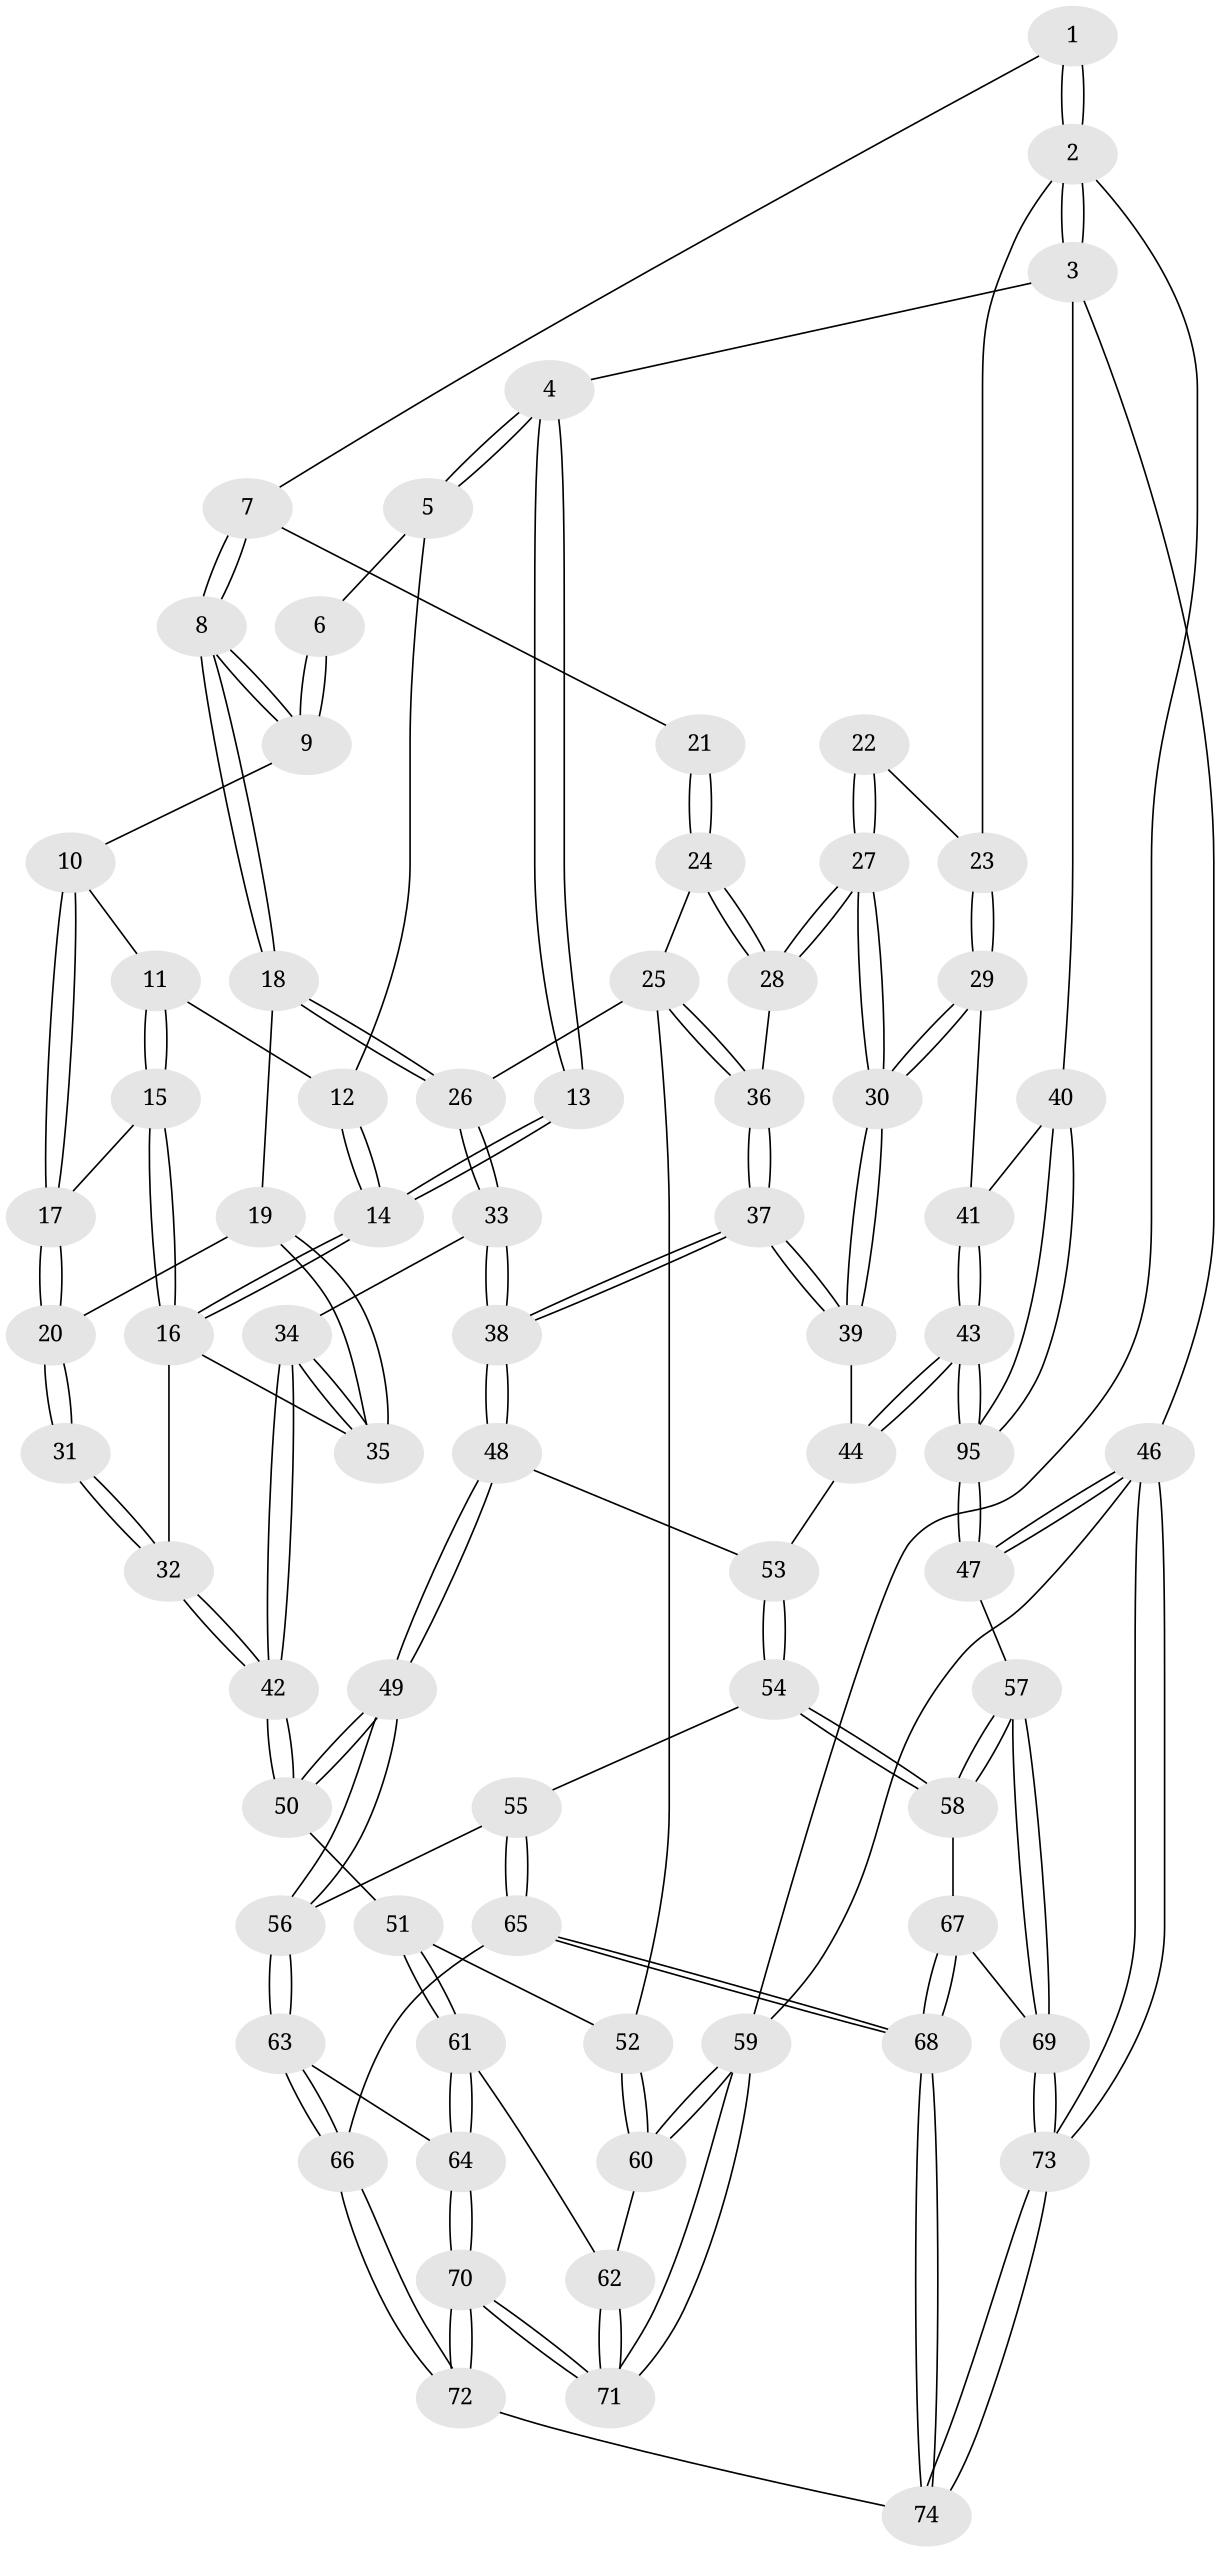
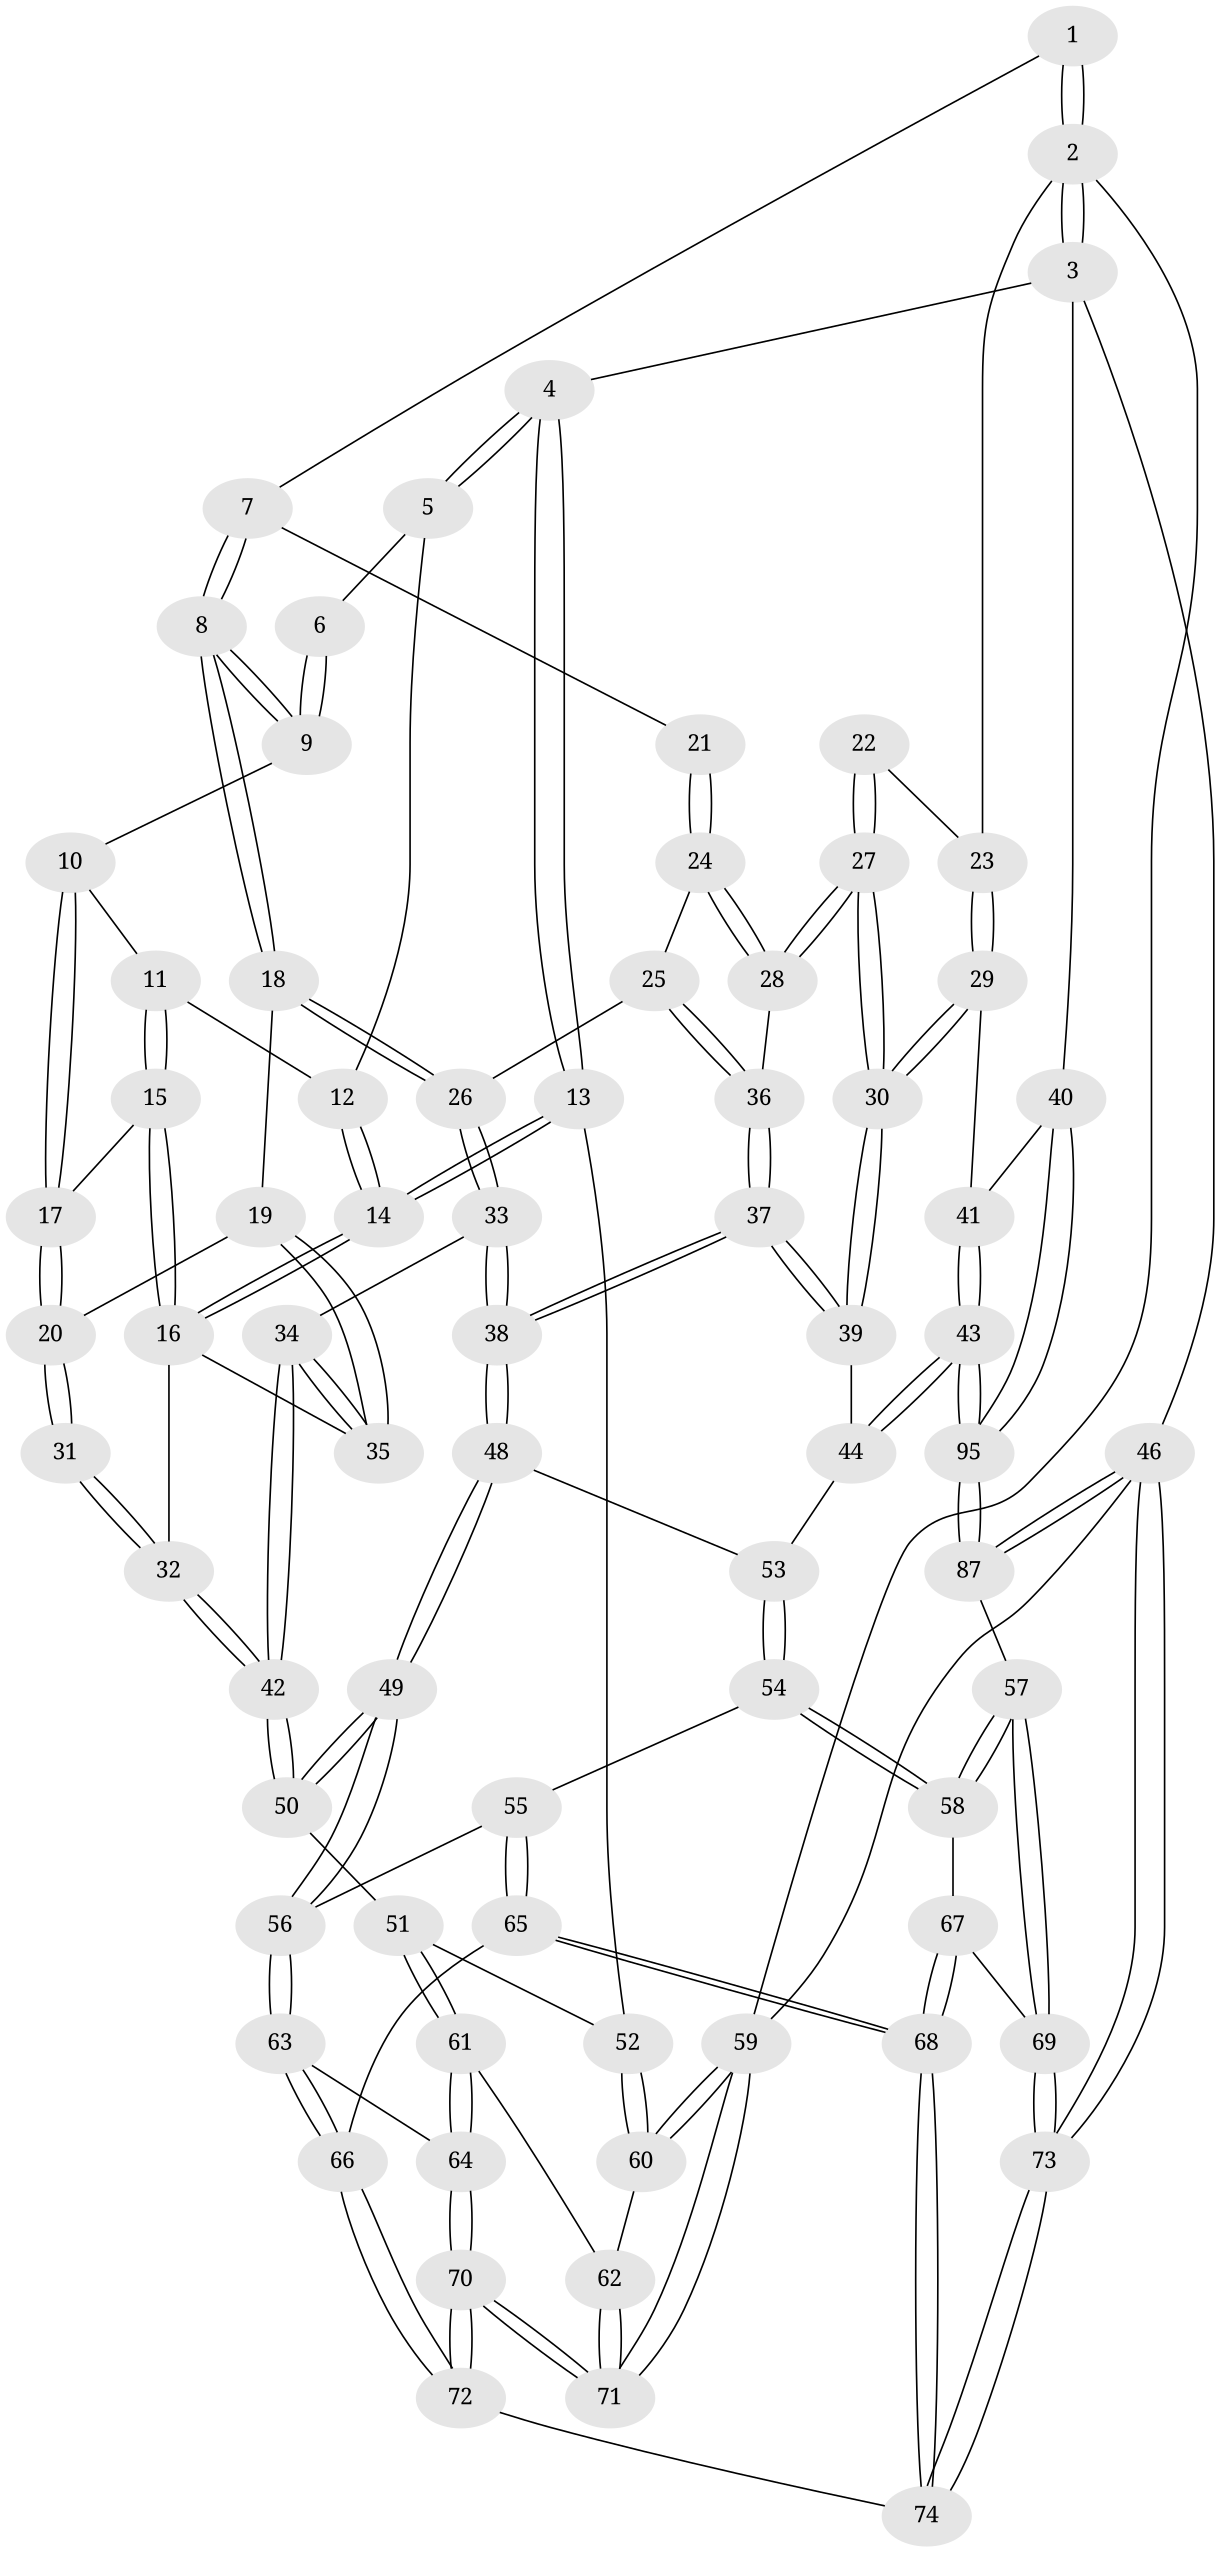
edge "25" -- "52": now "13" -- "52"
node "47": label "47" -> "87"
